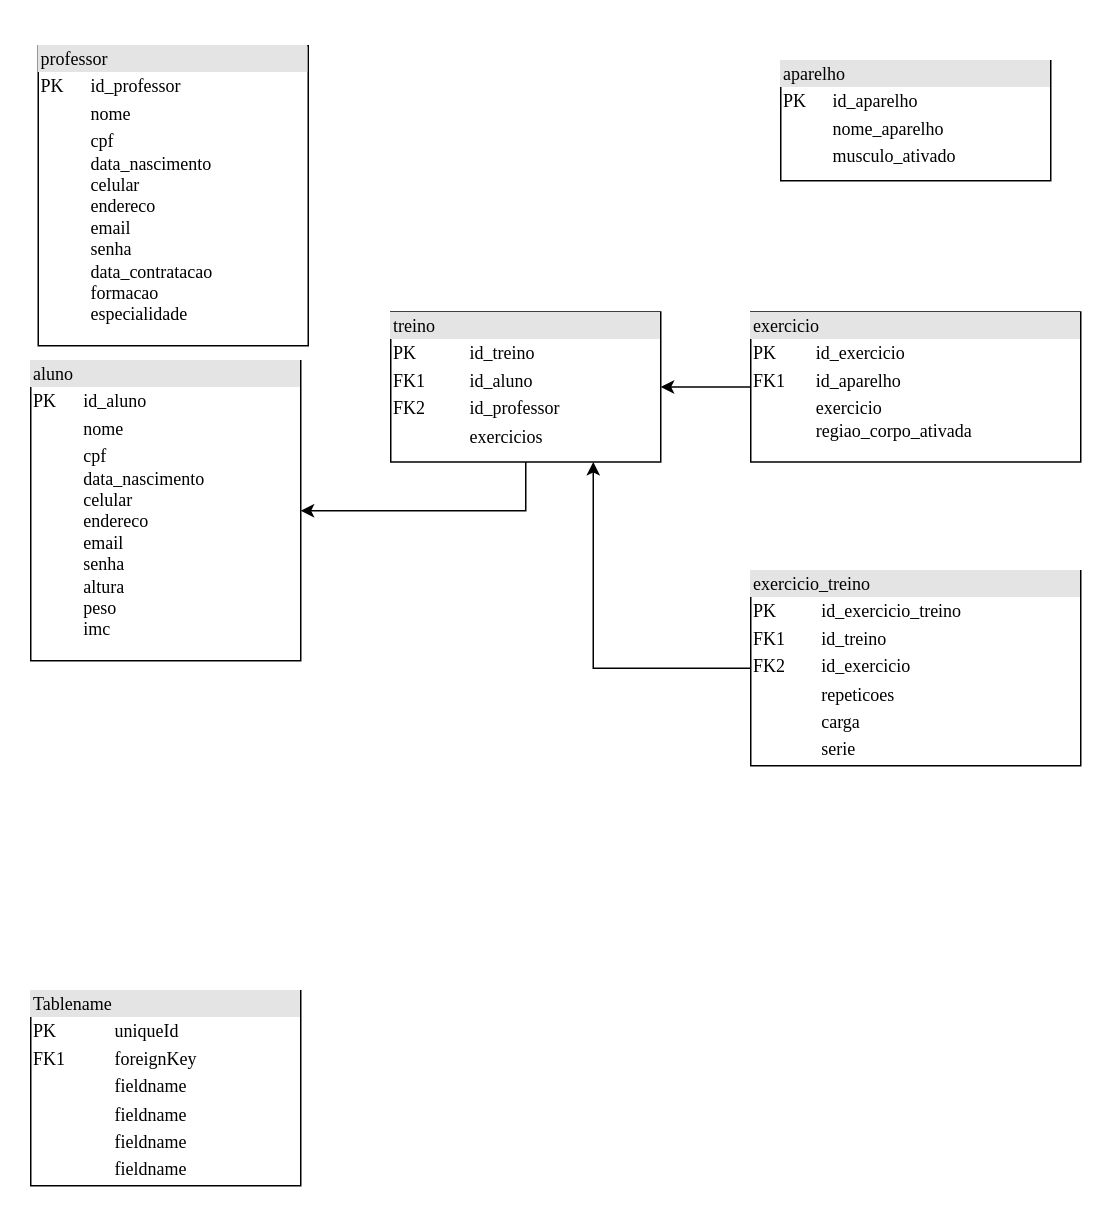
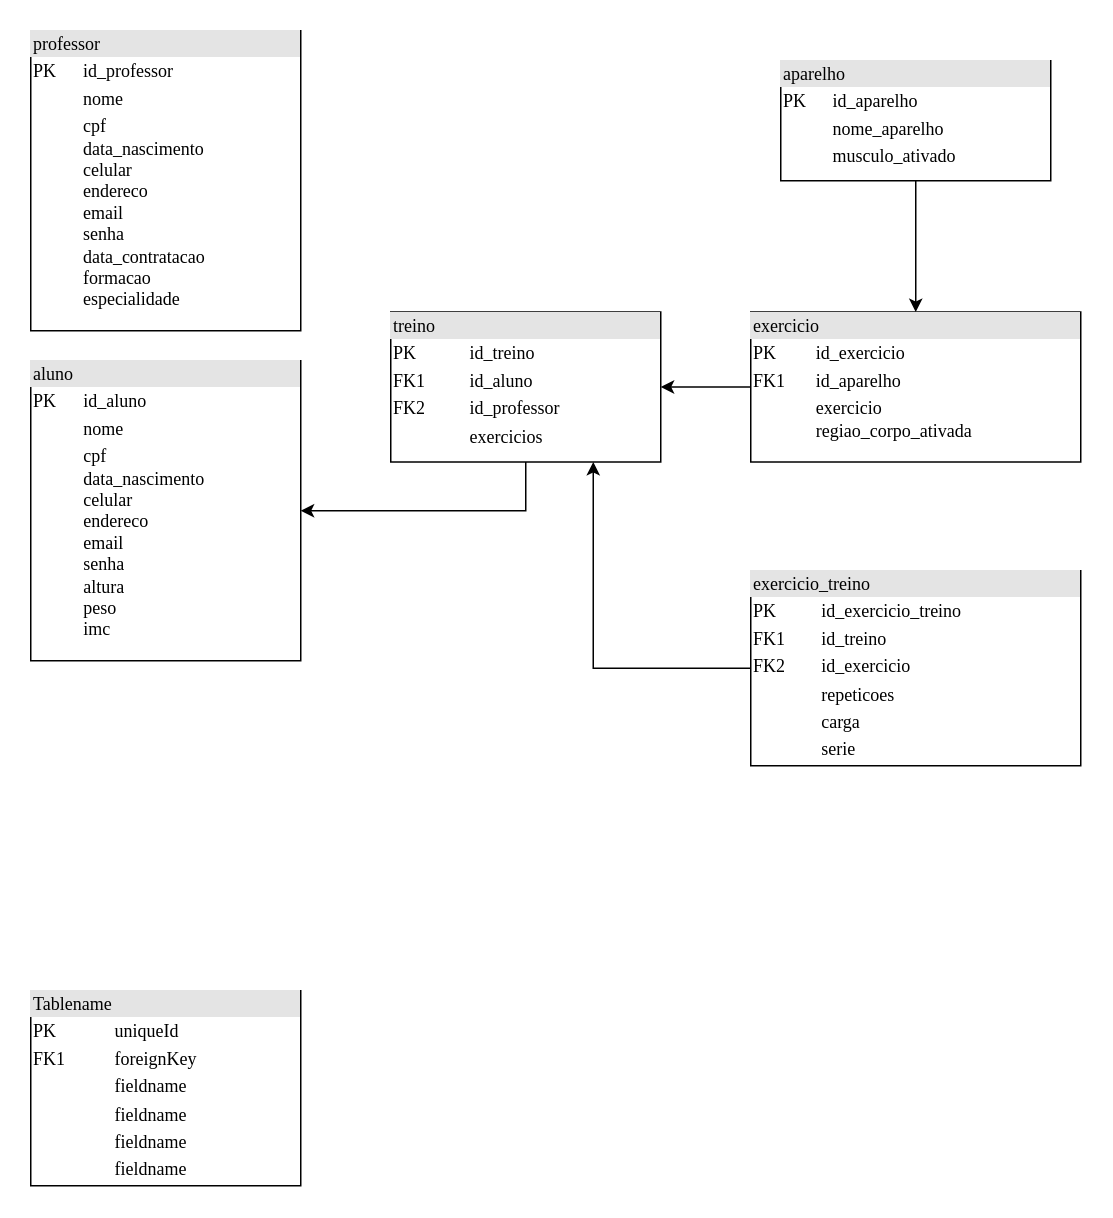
node "professor PK id_professor nome cpf data_nascimento celular endereco email senha data_contratacao formacao especialidade": moved (173, 196) -> (166, 181)
edge "aparelho PK id_aparelho nome_aparelho musculo_ativado" -> "exercicio PK id_exercicio FK1 id_aparelho exercicio regiao_corpo_ativada": added
